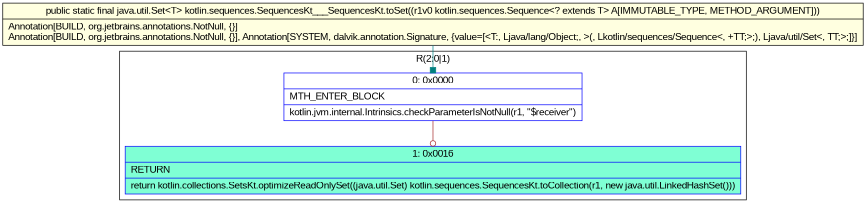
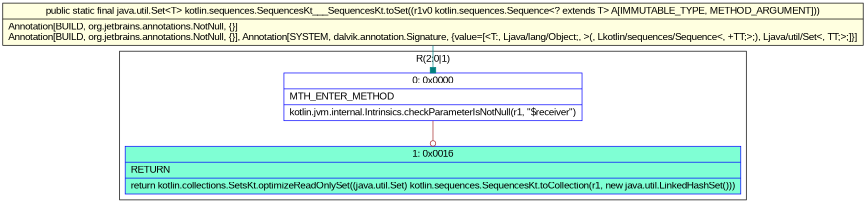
node "0: 0x0000": text "MTH_ENTER_BLOCK" -> "MTH_ENTER_METHOD"
